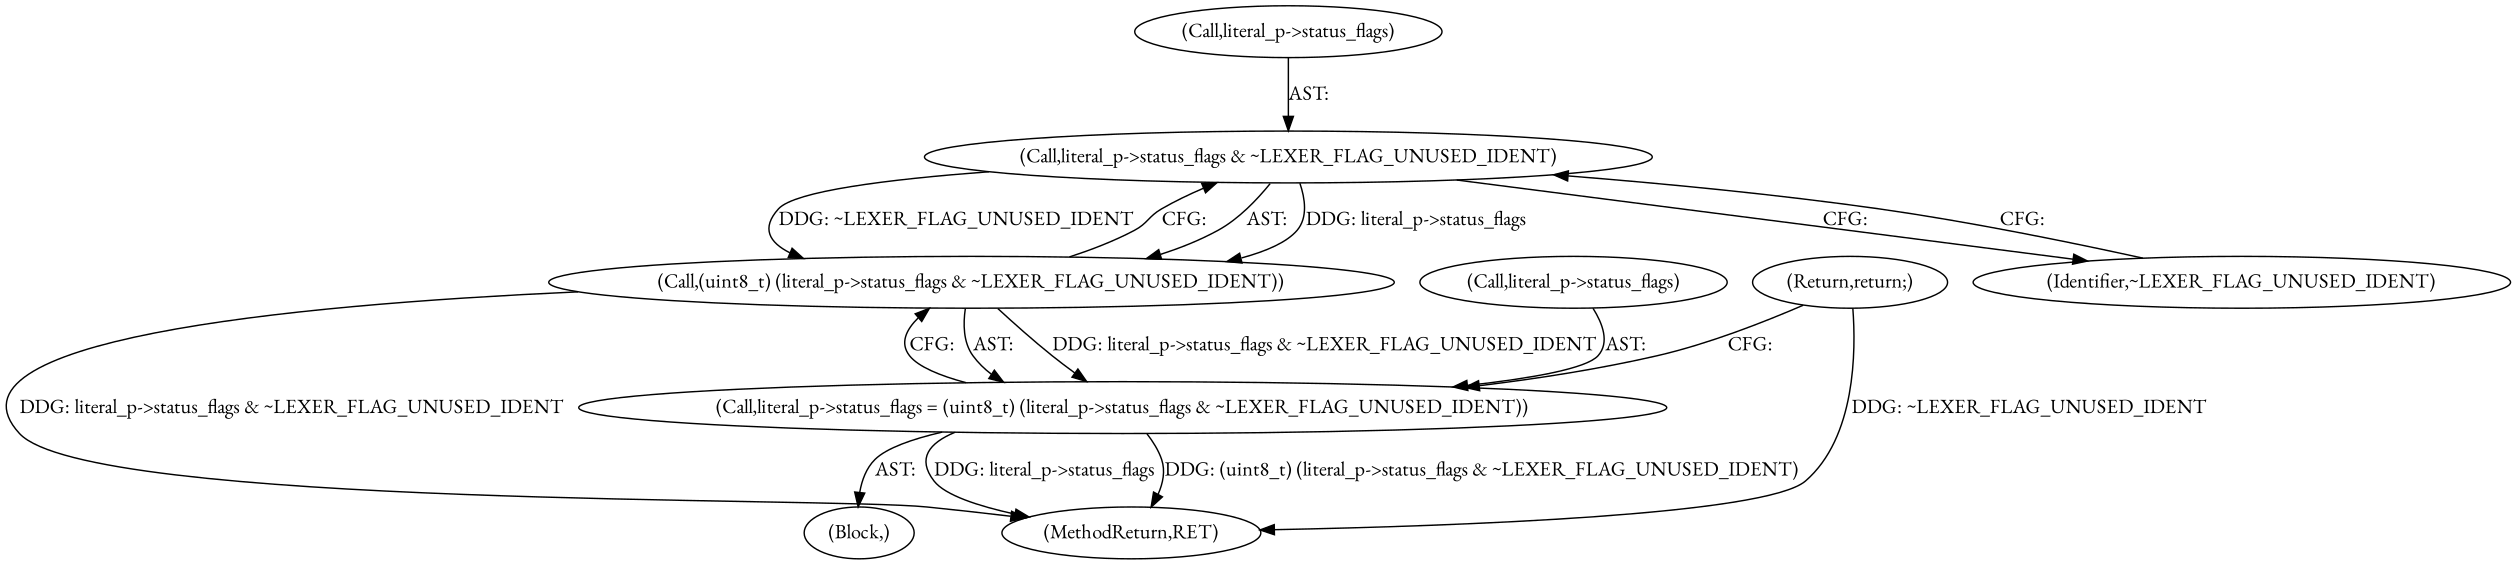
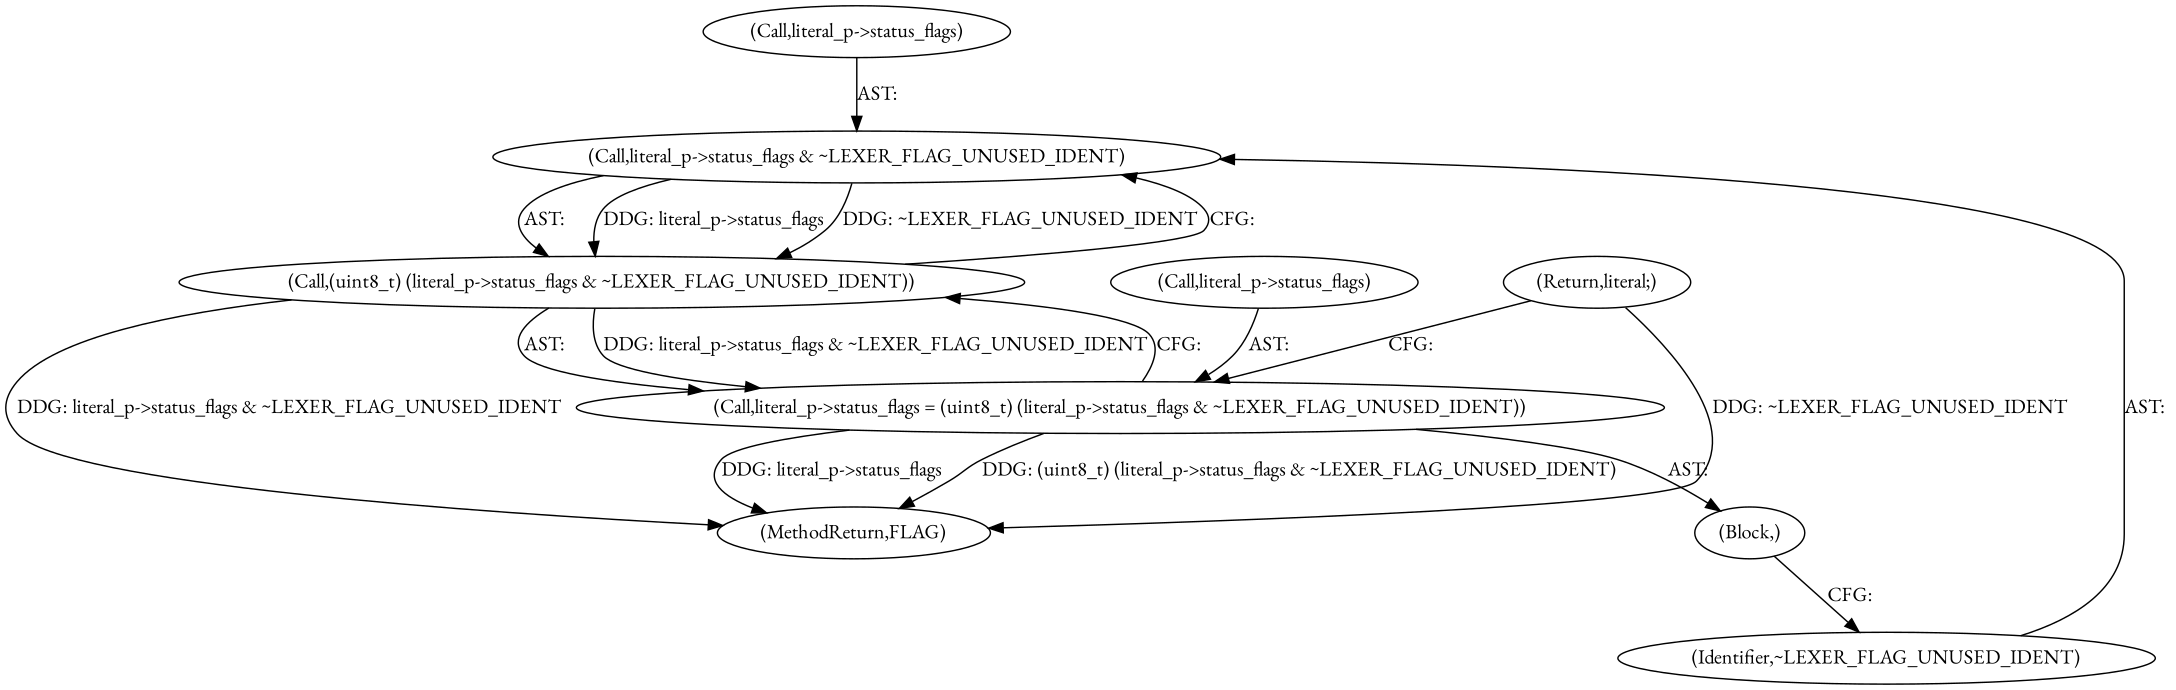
edge "(Call,literal_p->status_flags & ~LEXER_FLAG_UNUSED_IDENT)" -> "(Identifier,~LEXER_FLAG_UNUSED_IDENT)": now "(Block,)" -> "(Identifier,~LEXER_FLAG_UNUSED_IDENT)"
edge "(Identifier,~LEXER_FLAG_UNUSED_IDENT)" -> "(Call,literal_p->status_flags & ~LEXER_FLAG_UNUSED_IDENT)": label "CFG: " -> "AST: "
node "(Return,return;)": label "(Return,return;)" -> "(Return,literal;)"
node "(MethodReturn,RET)": label "(MethodReturn,RET)" -> "(MethodReturn,FLAG)"
